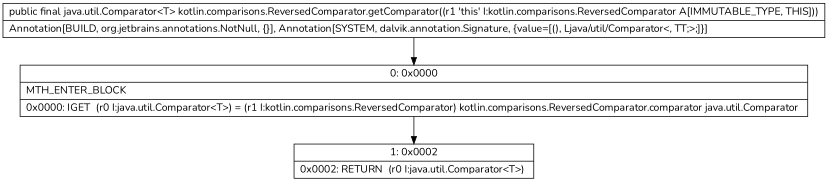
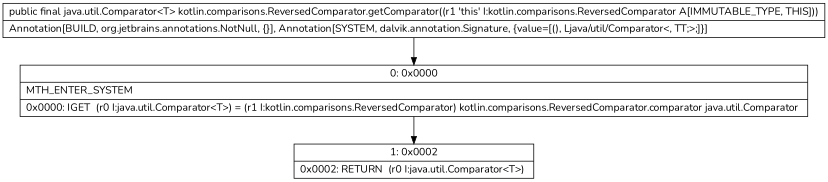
node "0: 0x0000": text "MTH_ENTER_BLOCK" -> "MTH_ENTER_SYSTEM"
